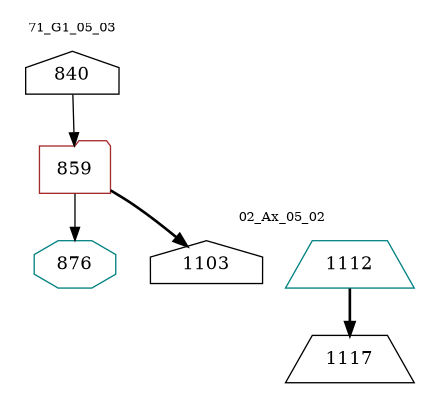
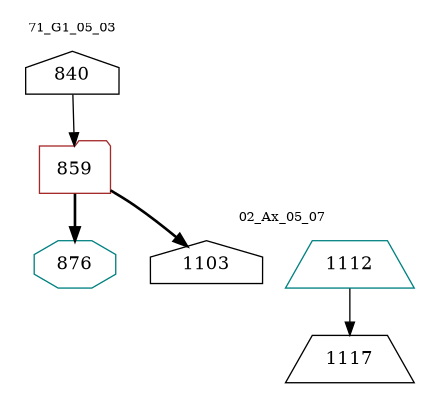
edge "859" -> "876": style solid -> bold
cluster "02_Ax_05_02": label "02_Ax_05_02" -> "02_Ax_05_07"
edge "1112" -> "1117": style bold -> solid
